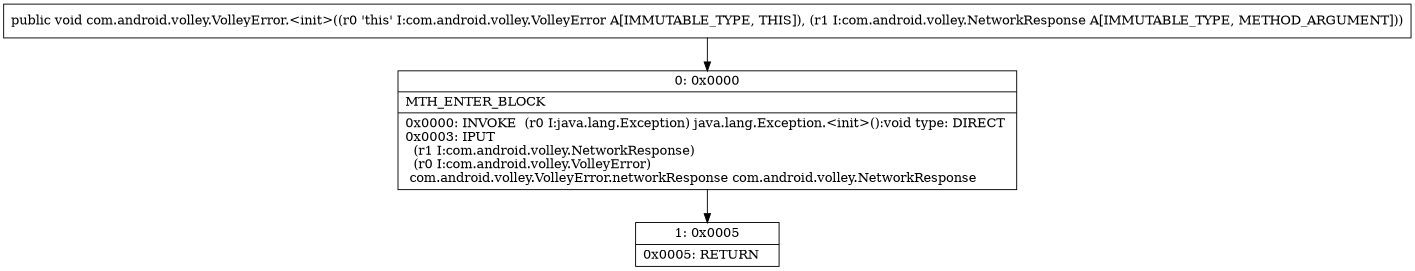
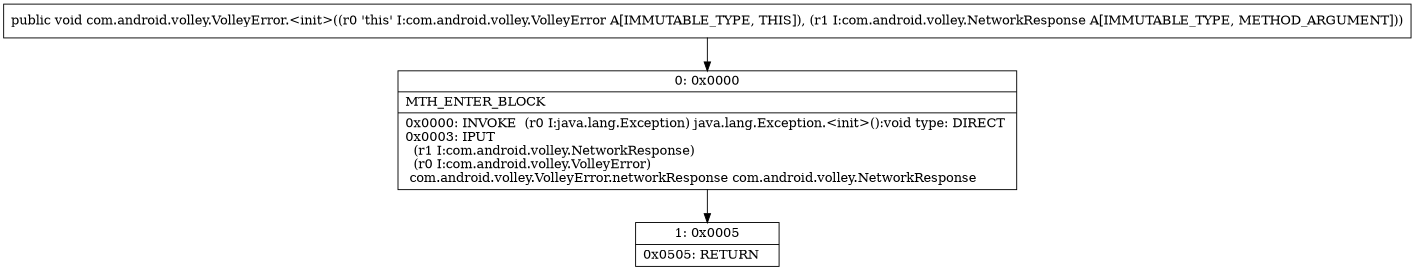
node "1: 0x0005": text "0x0005: RETURN" -> "0x0505: RETURN"
